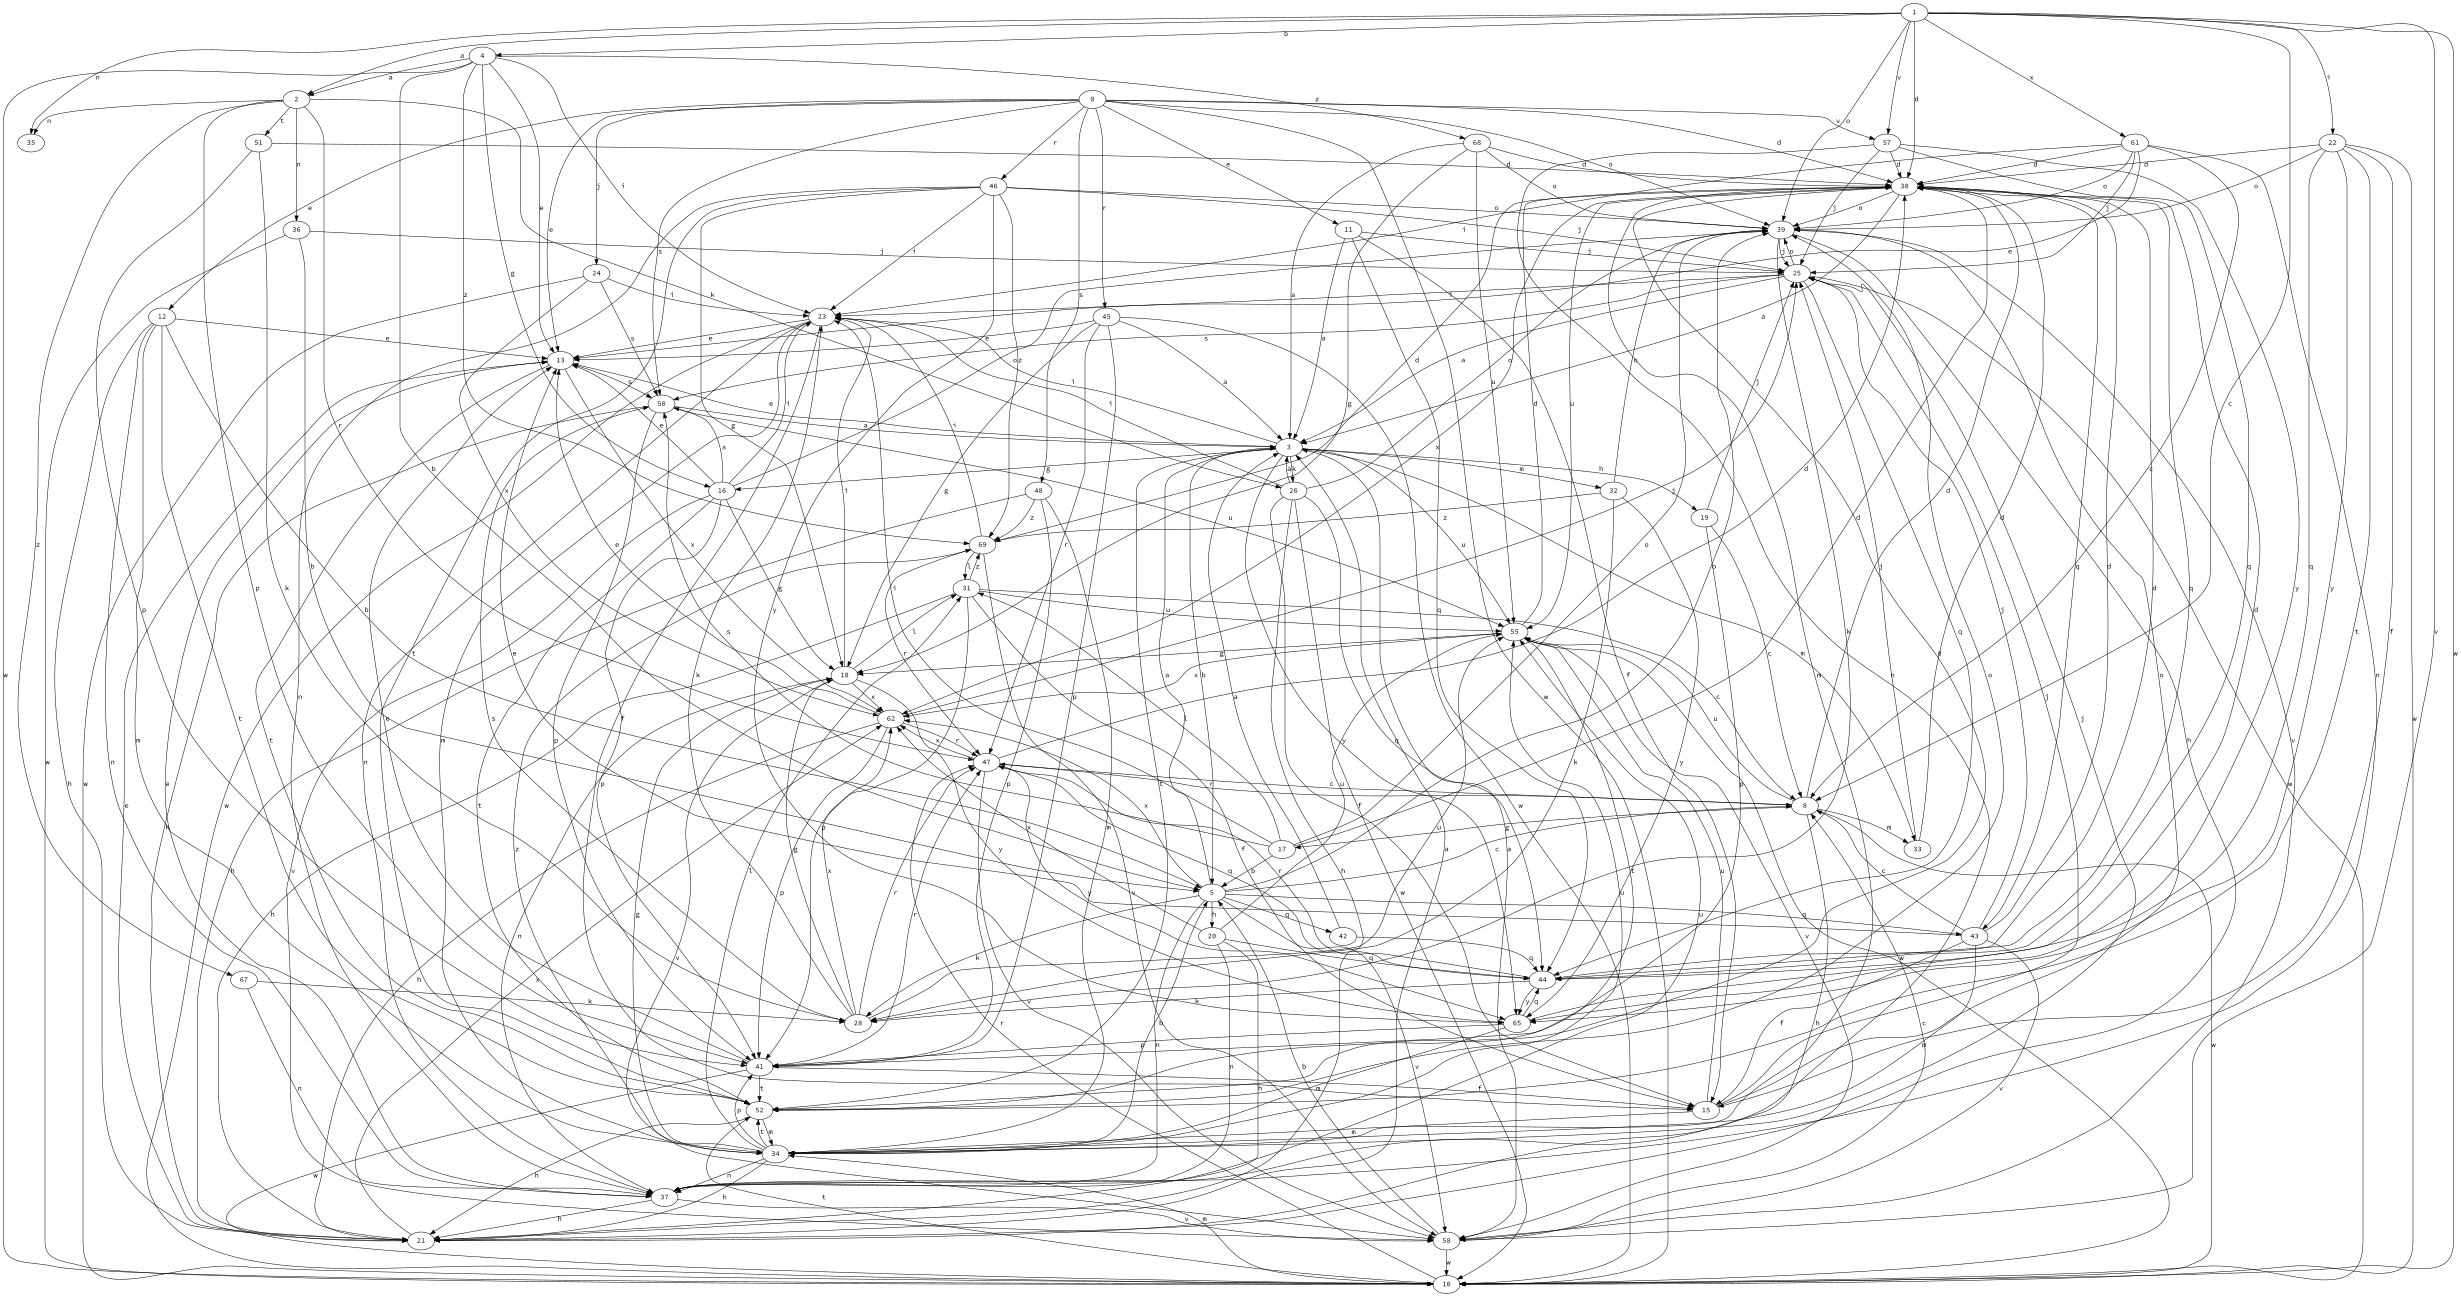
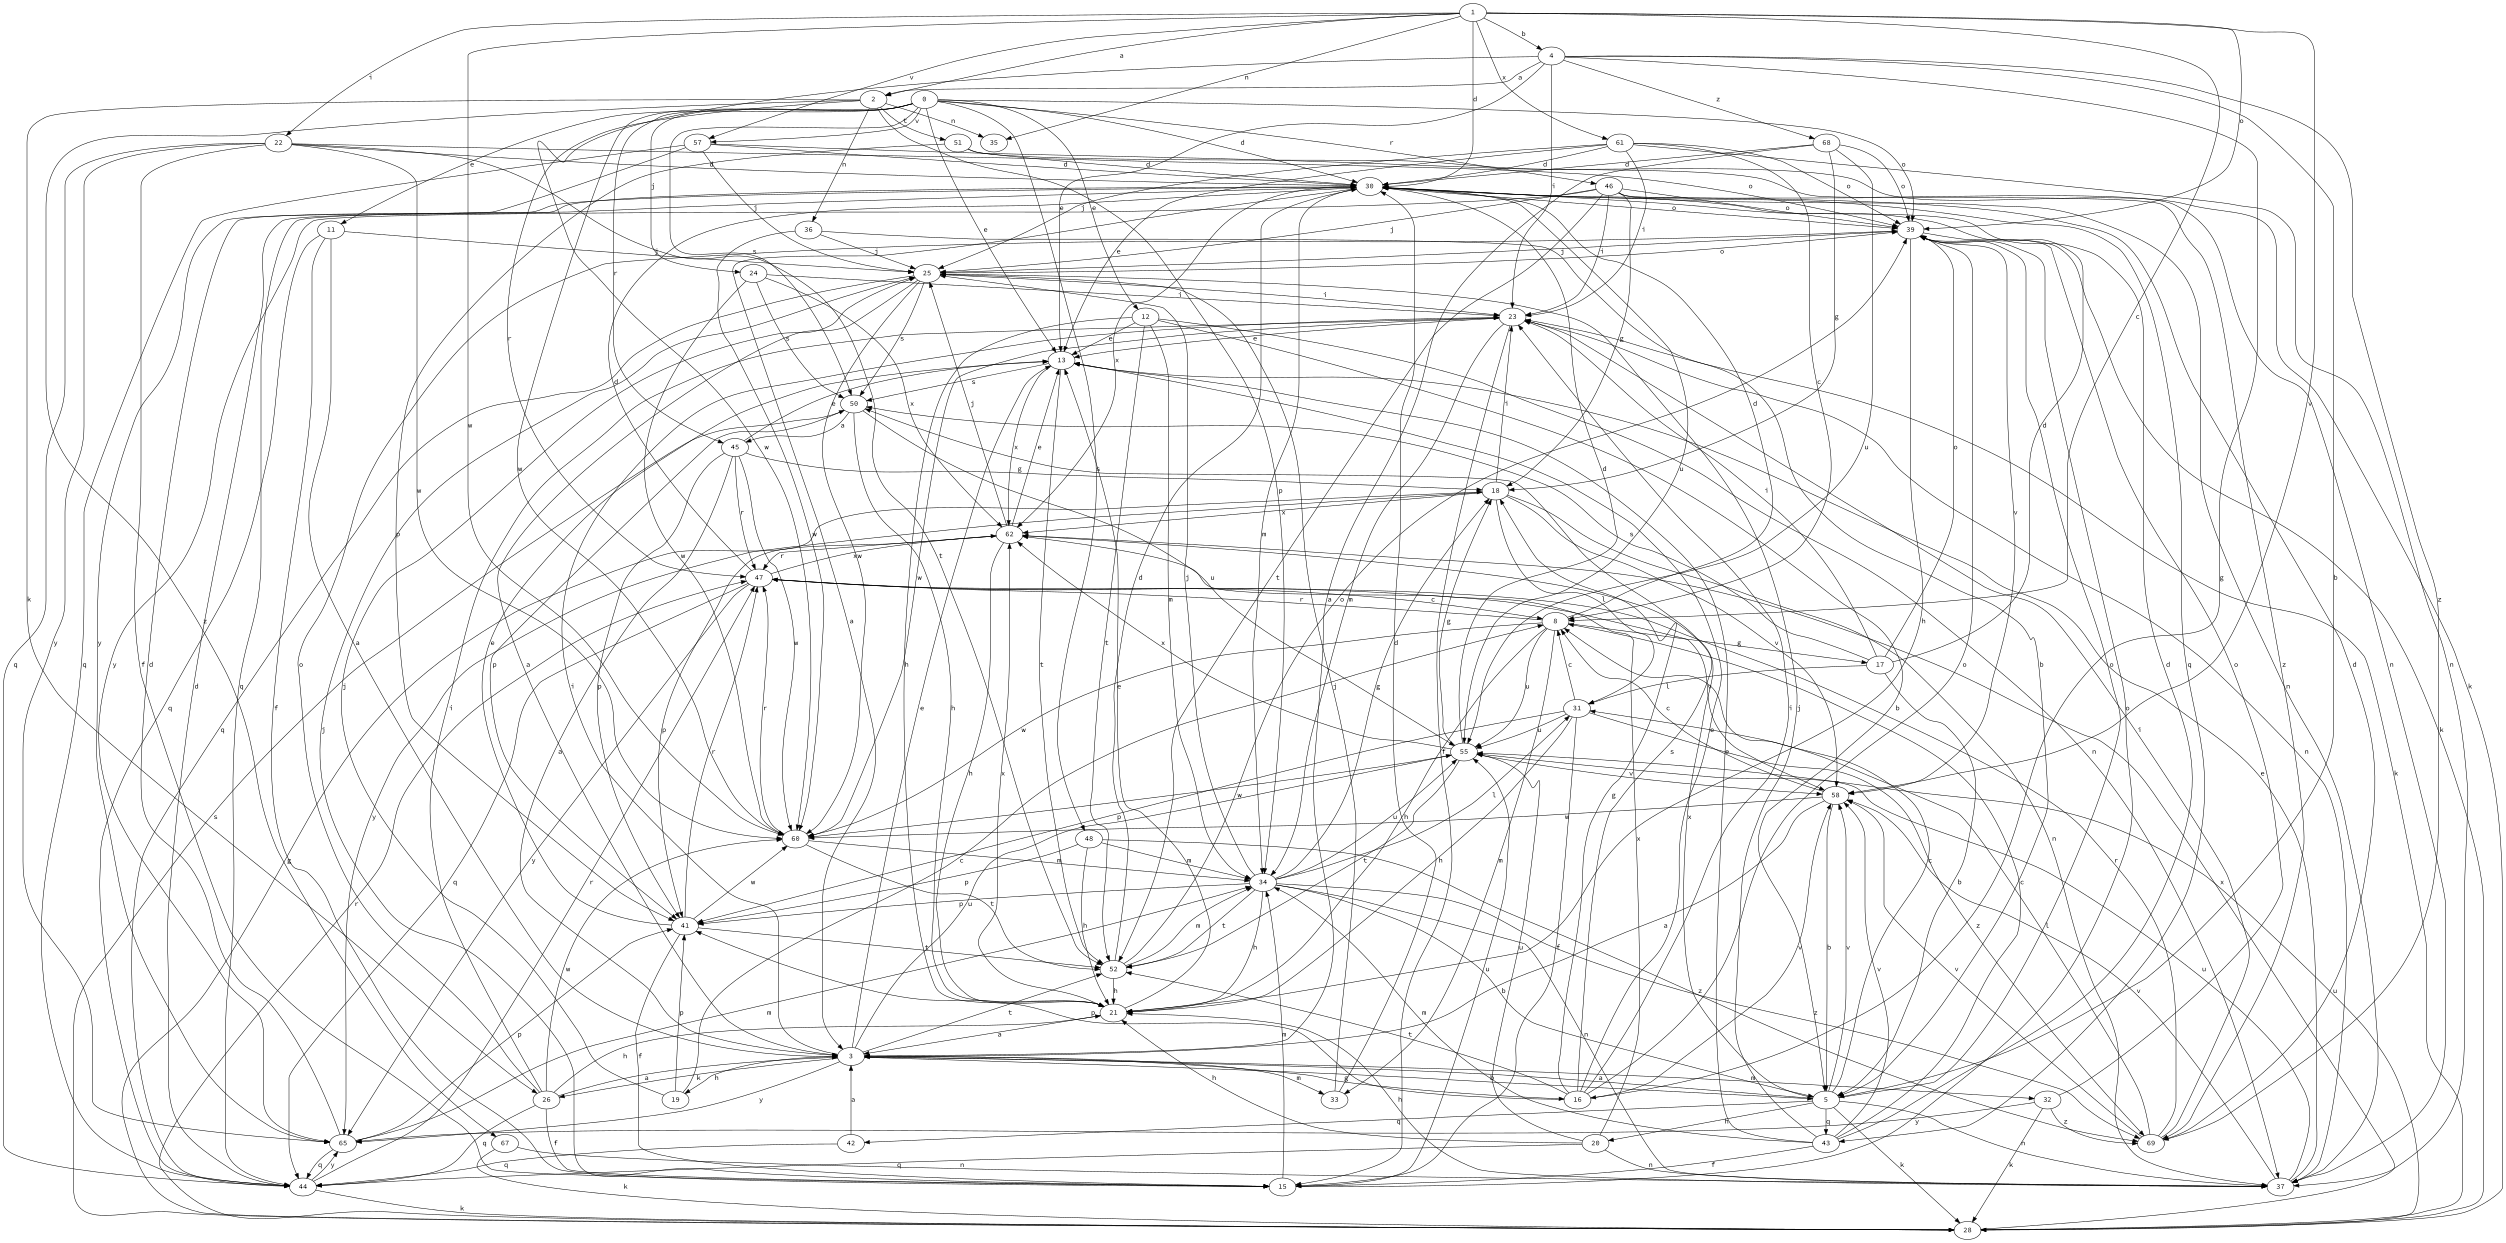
edge "50" -> "3": now "50" -> "45"
edge "2" -> "41": now "2" -> "34"
node "10": label "10" -> "60"
